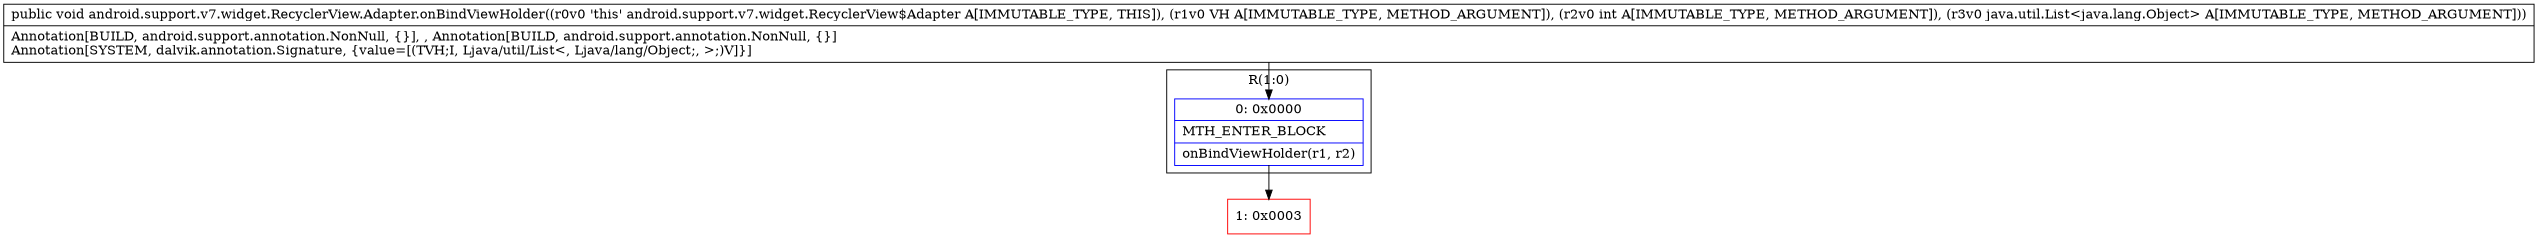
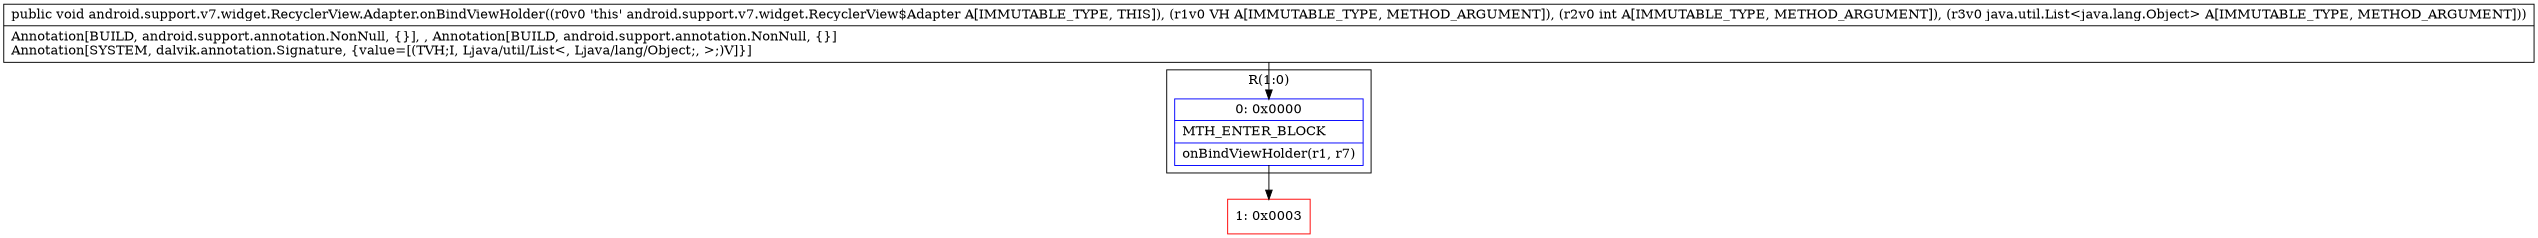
node "0: 0x0000": text "onBindViewHolder(r1, r2)" -> "onBindViewHolder(r1, r7)"
